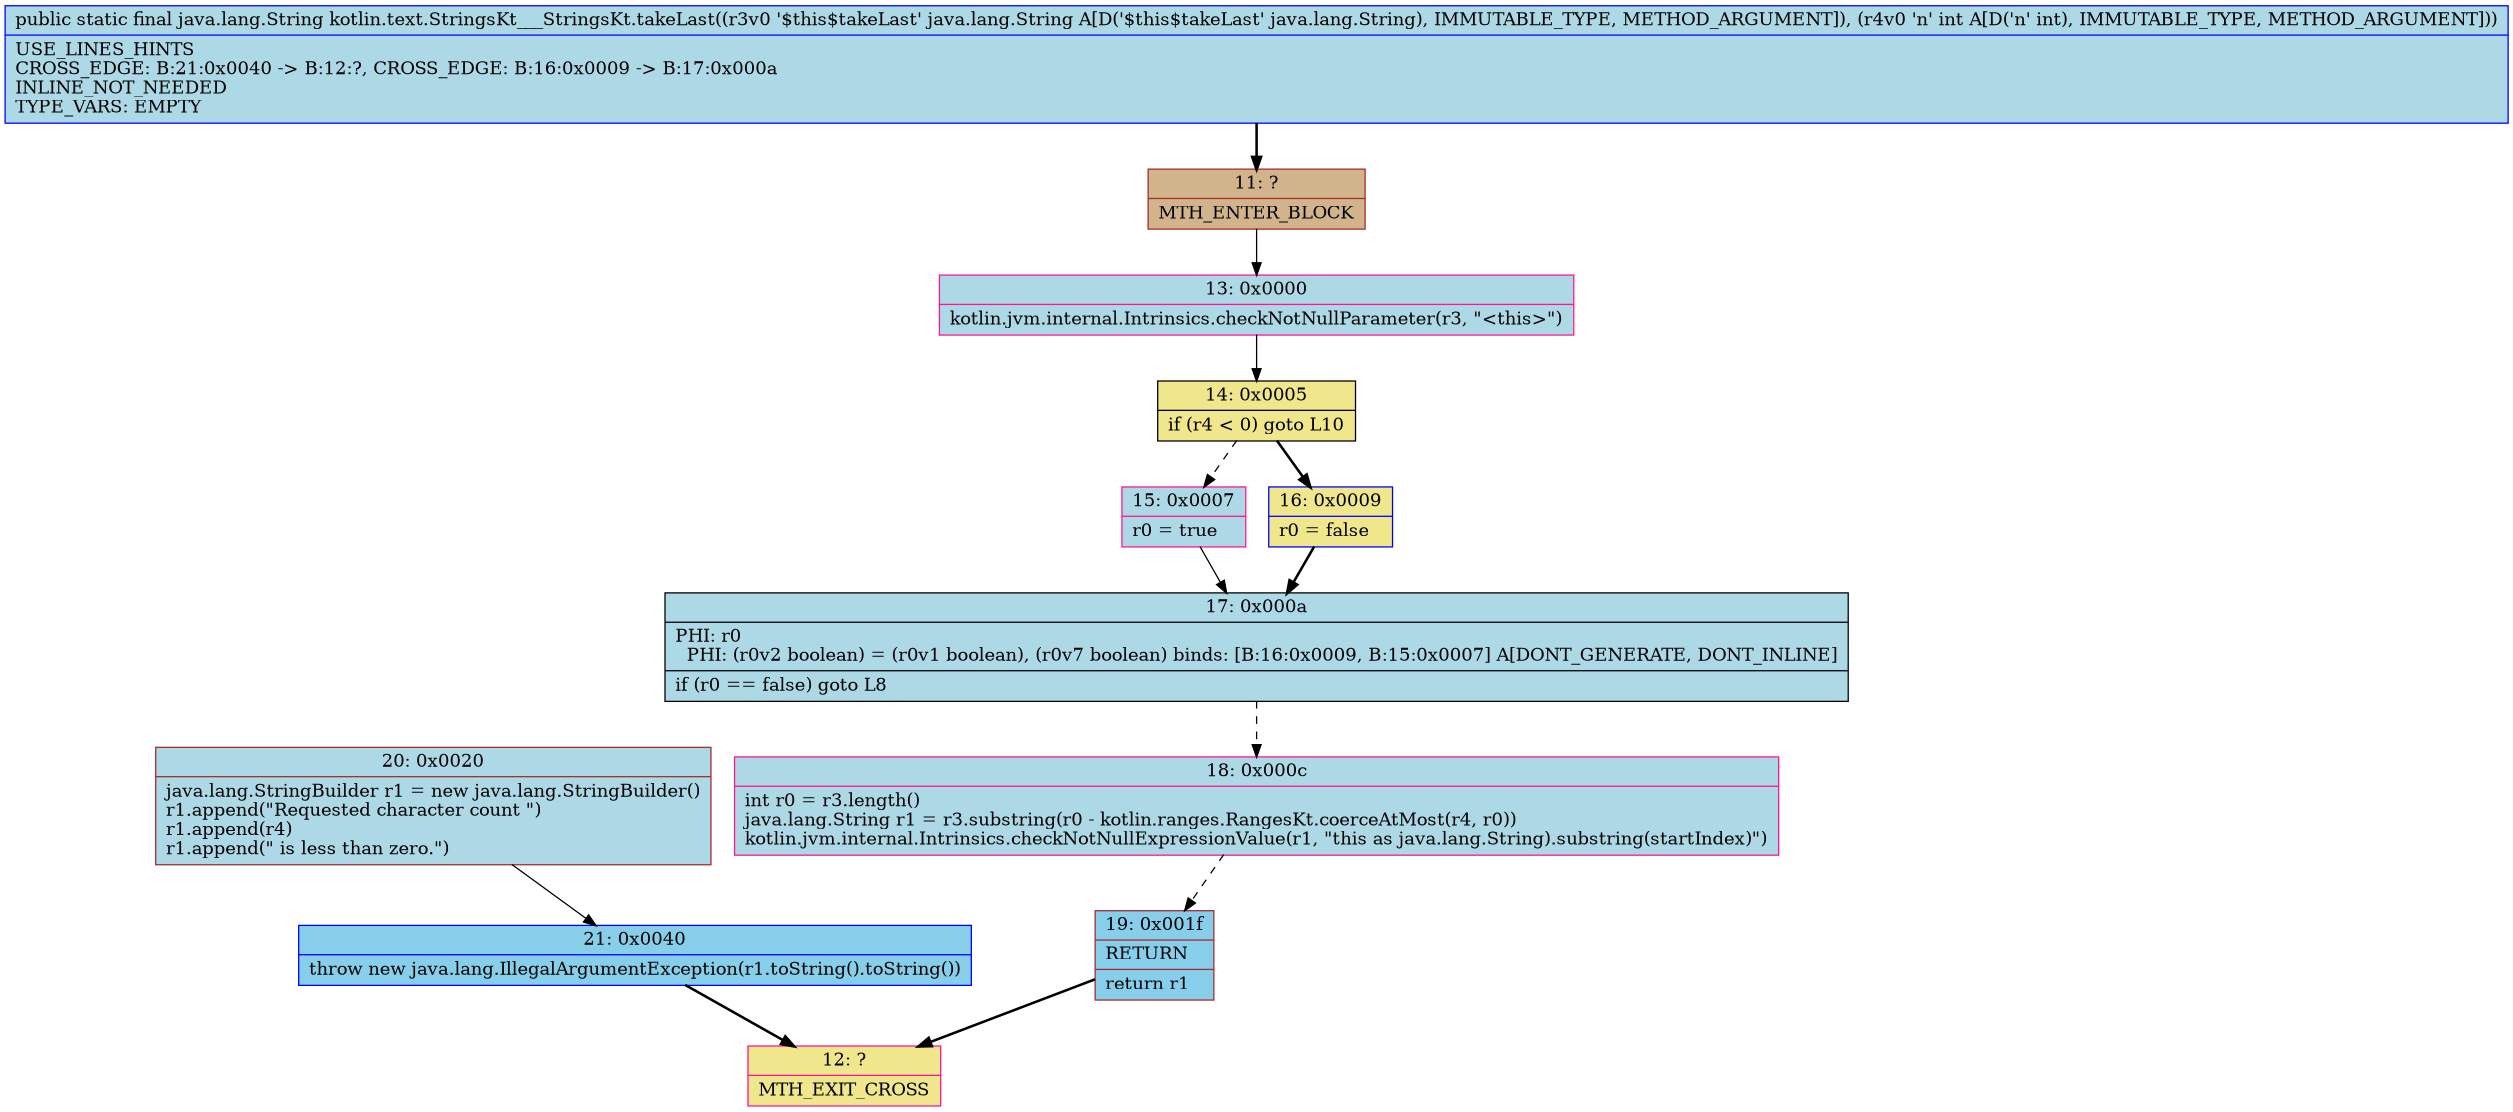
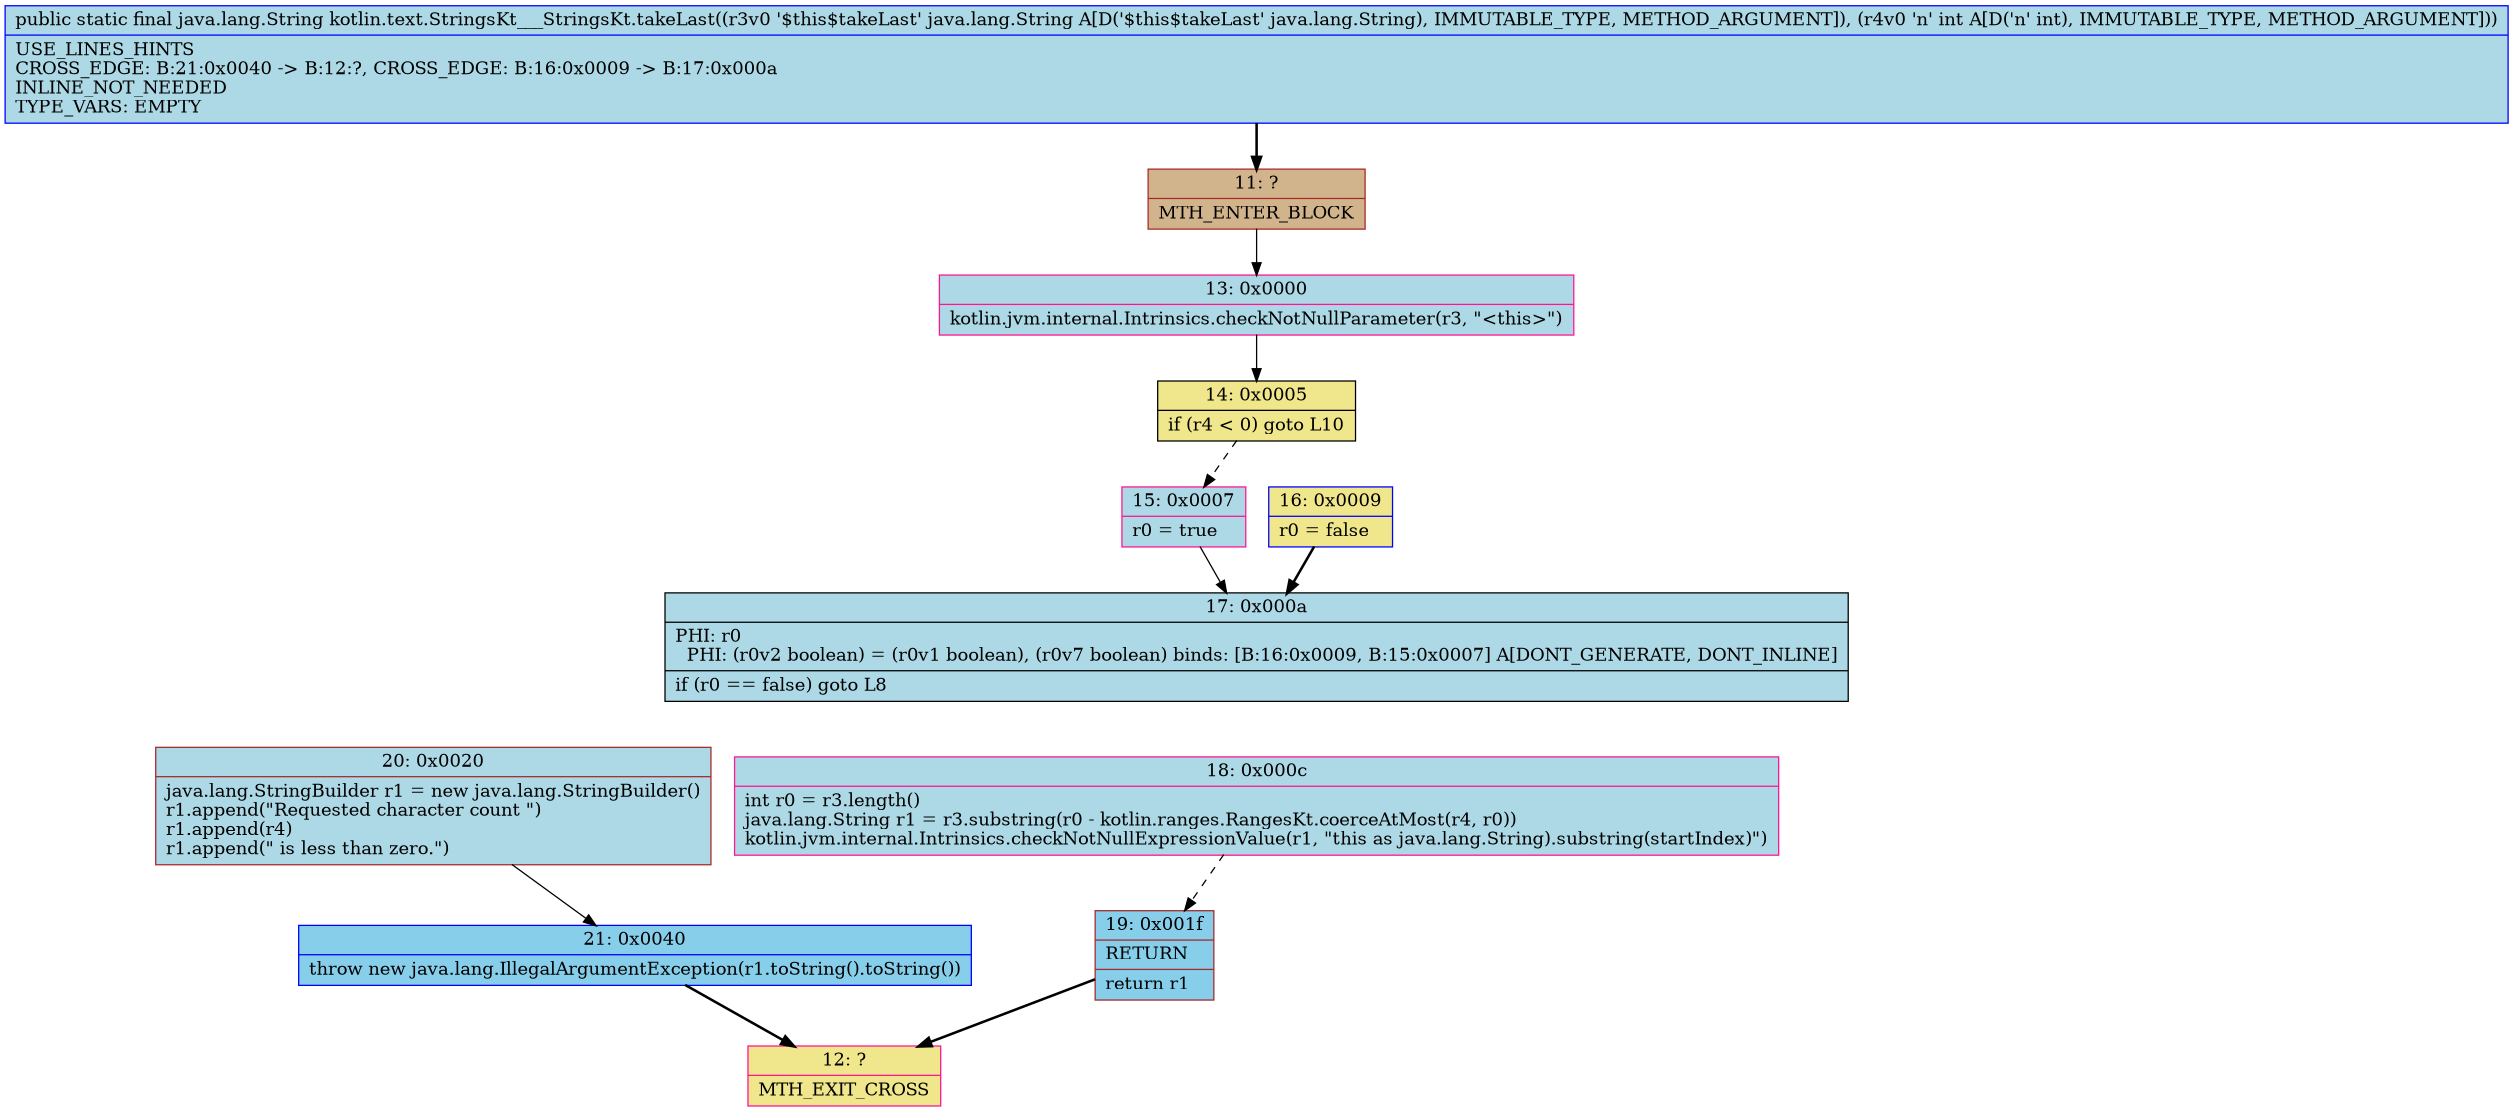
edge "14: 0x0005" -> "16: 0x0009": removed
edge "17: 0x000a" -> "18: 0x000c": removed
